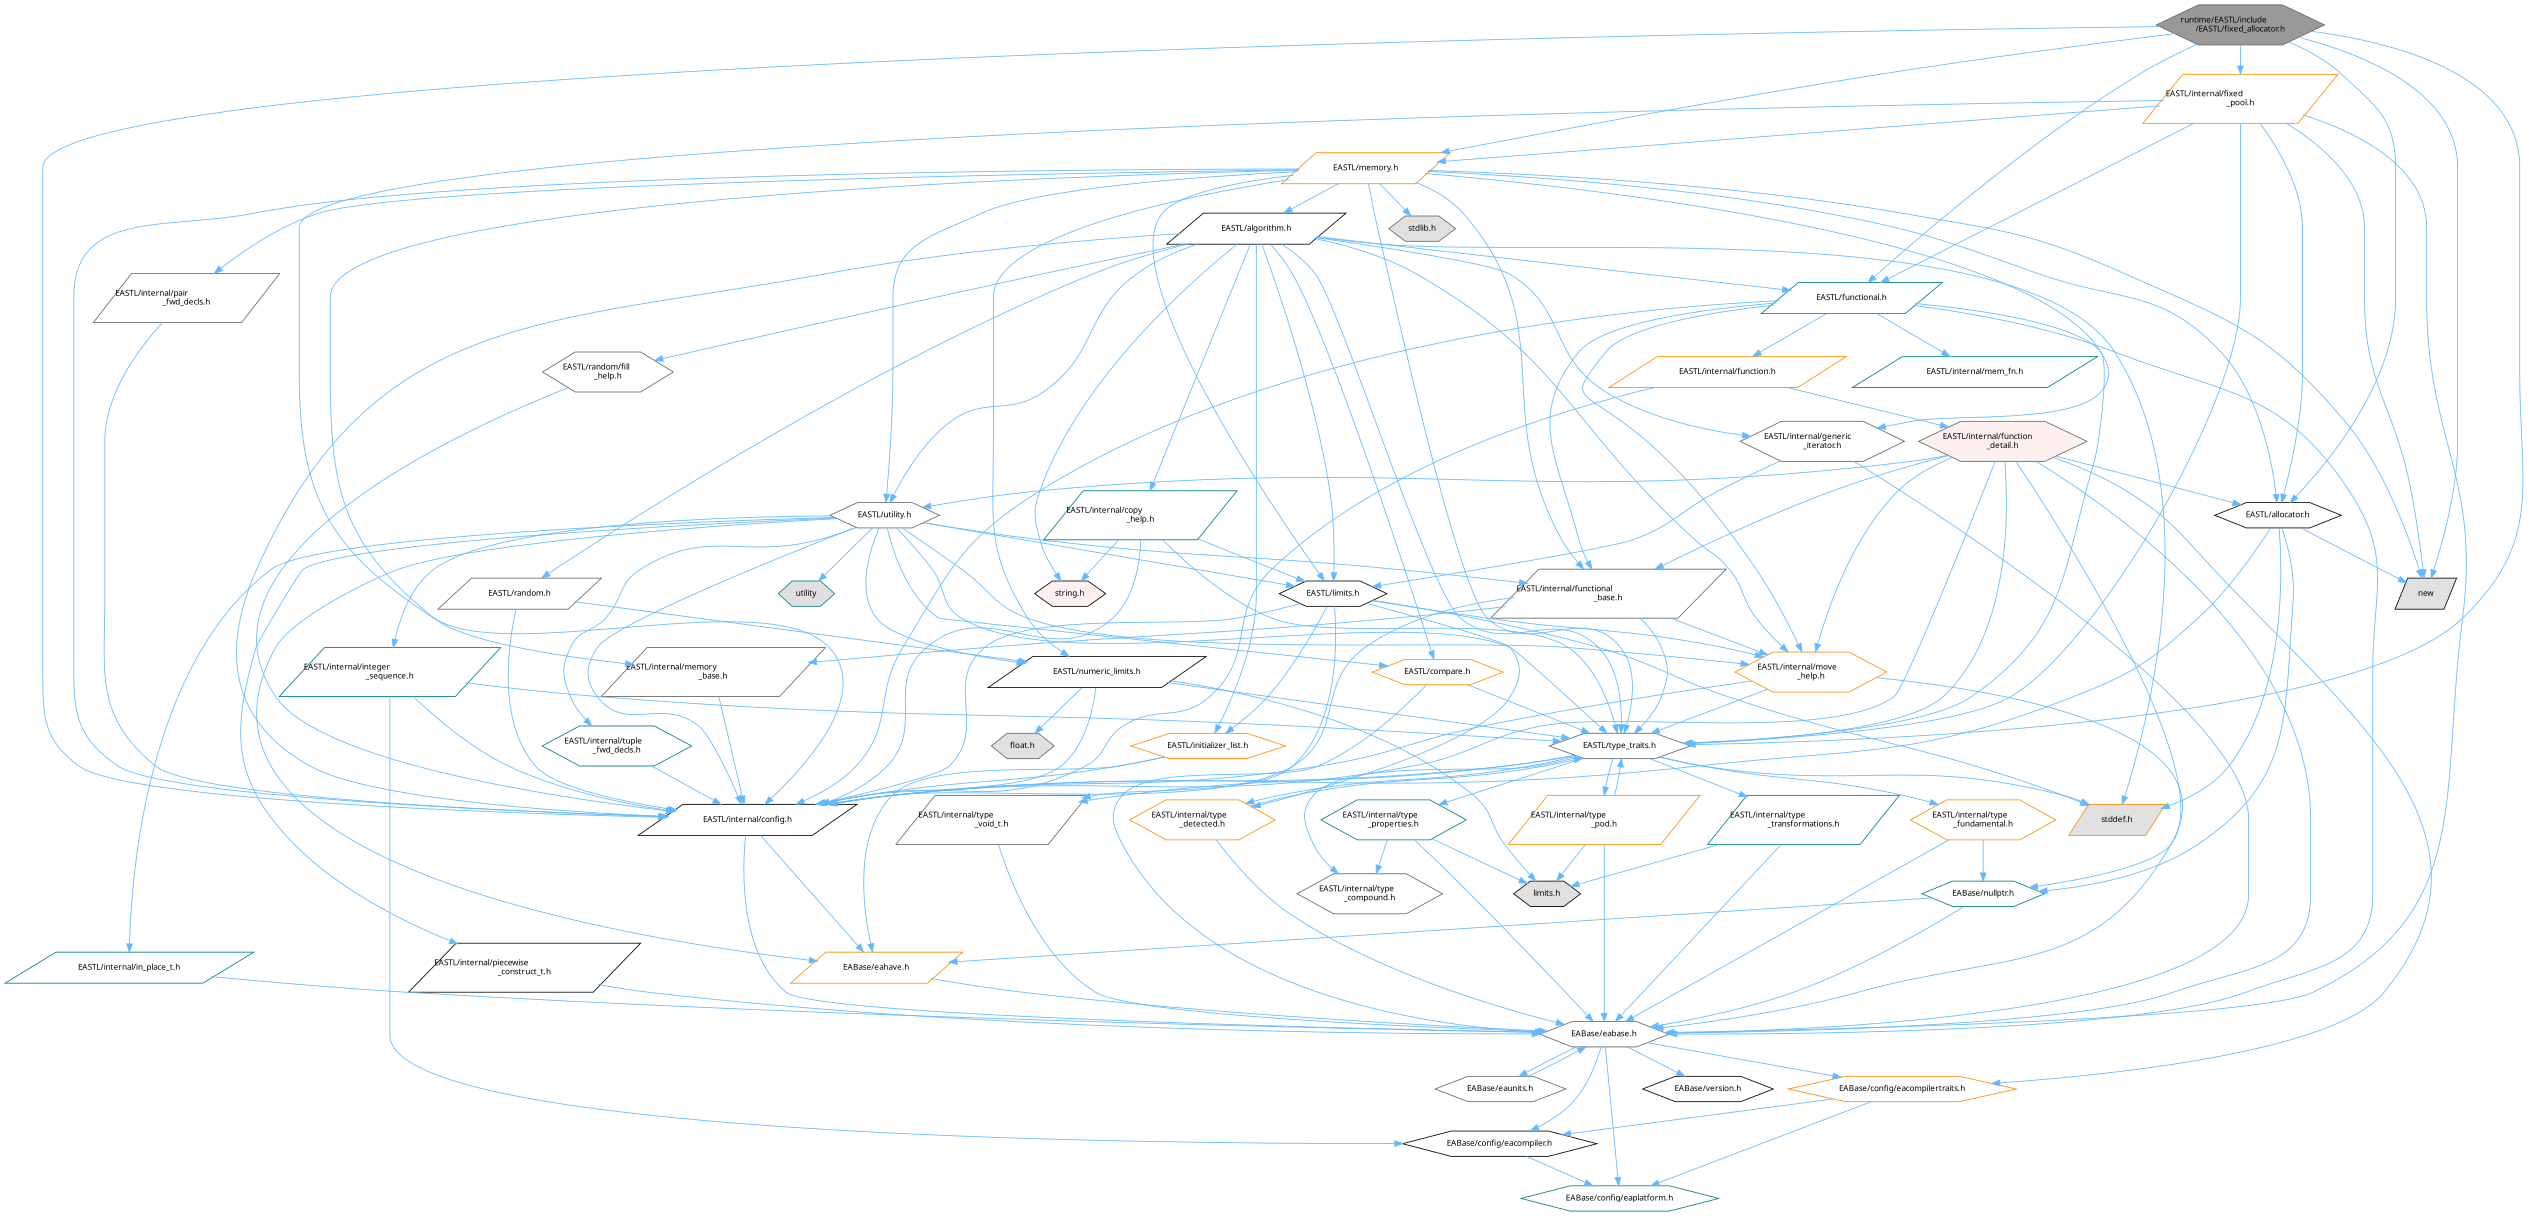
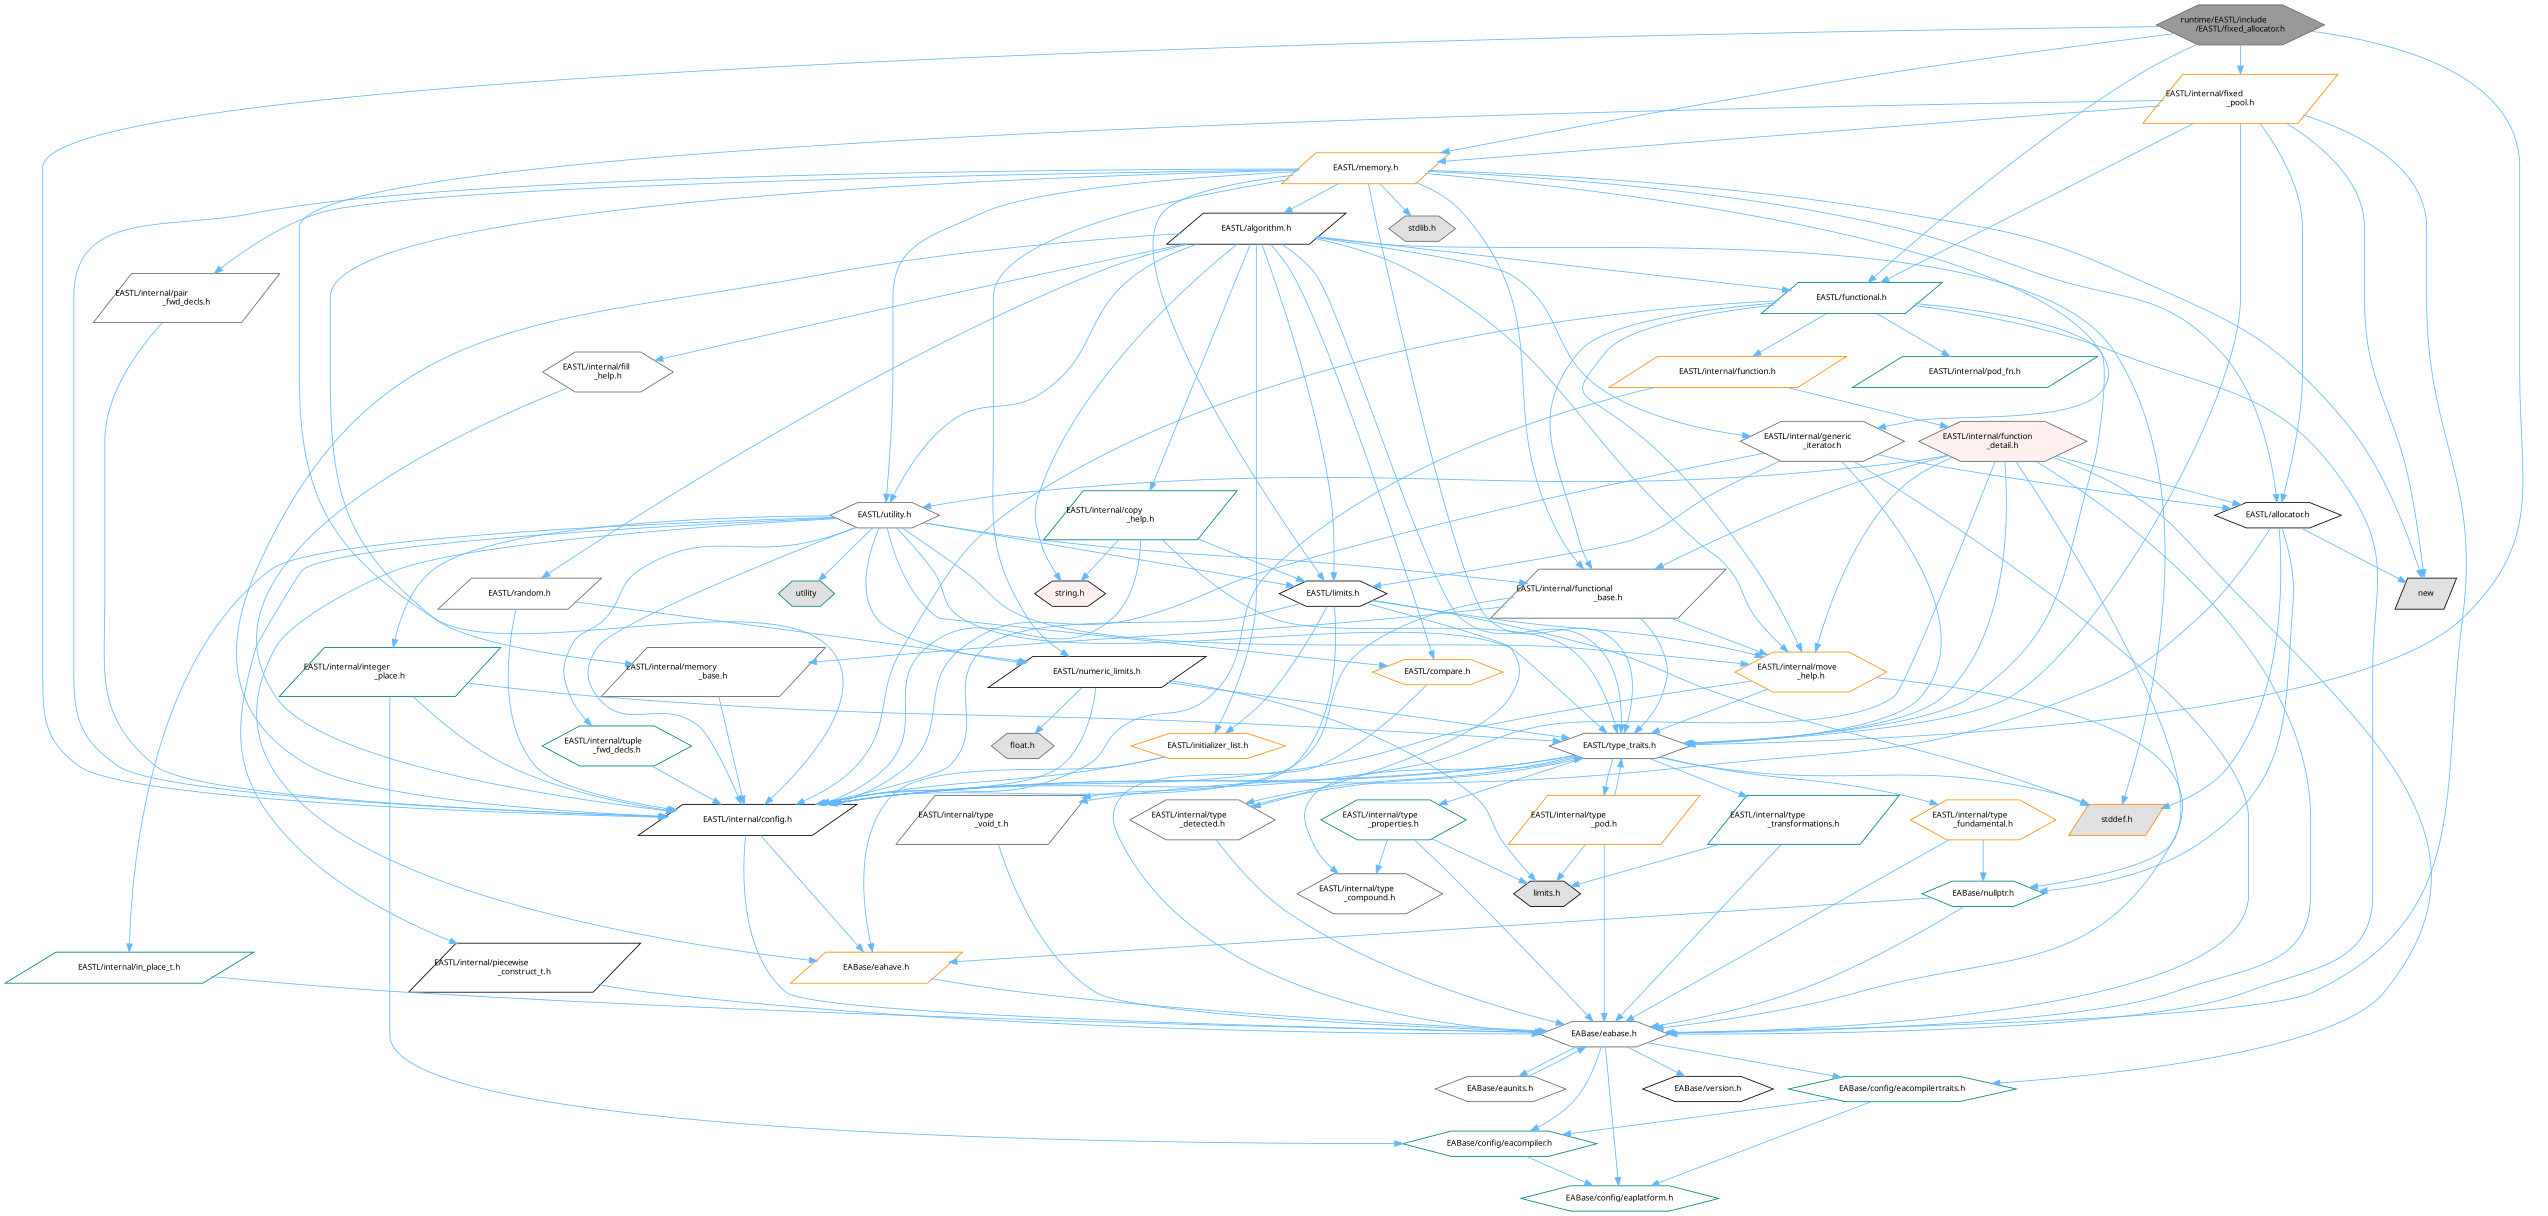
edge "runtime/EASTL/include /EASTL/fixed_allocator.h" -> "EASTL/allocator.h": now "EASTL/internal/generic _iterator.h" -> "EASTL/allocator.h"
edge "runtime/EASTL/include /EASTL/fixed_allocator.h" -> "new": removed
node "EASTL/random/fill _help.h": label "EASTL/random/fill _help.h" -> "EASTL/internal/fill _help.h"
node "EASTL/internal/mem_fn.h": label "EASTL/internal/mem_fn.h" -> "EASTL/internal/pod_fn.h"
edge "EASTL/internal/generic _iterator.h" -> "EASTL/internal/config.h": added
node "EASTL/internal/integer _sequence.h": label "EASTL/internal/integer _sequence.h" -> "EASTL/internal/integer _place.h"
edge "EASTL/compare.h" -> "EASTL/type_traits.h": now "EASTL/internal/generic _iterator.h" -> "EASTL/type_traits.h"
node "EASTL/internal/type _detected.h": color darkorange -> gray40
node "EABase/config/eacompilertraits.h": color darkorange -> teal
node "EABase/config/eacompiler.h": color black -> teal
